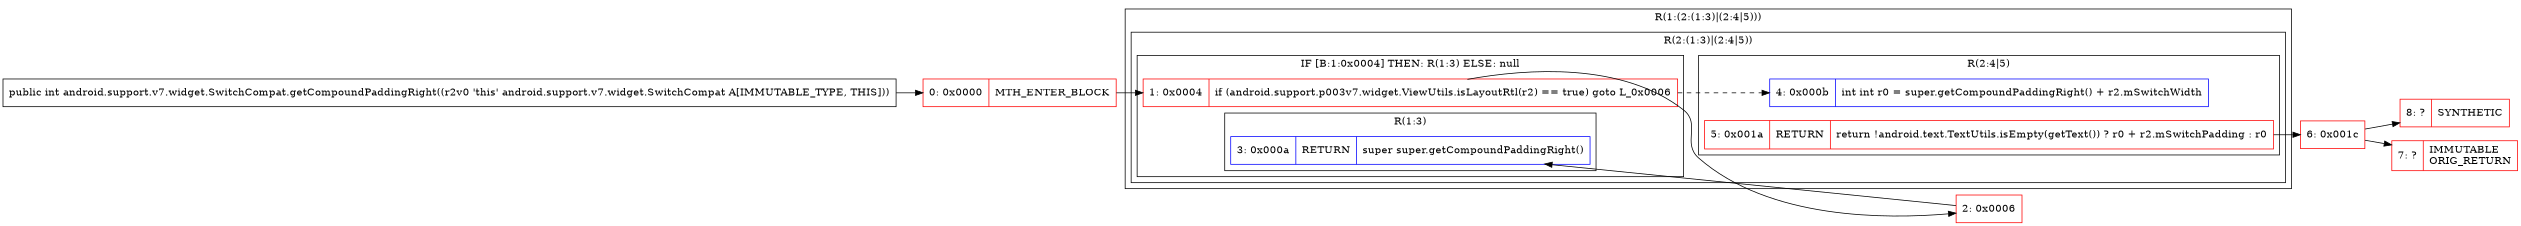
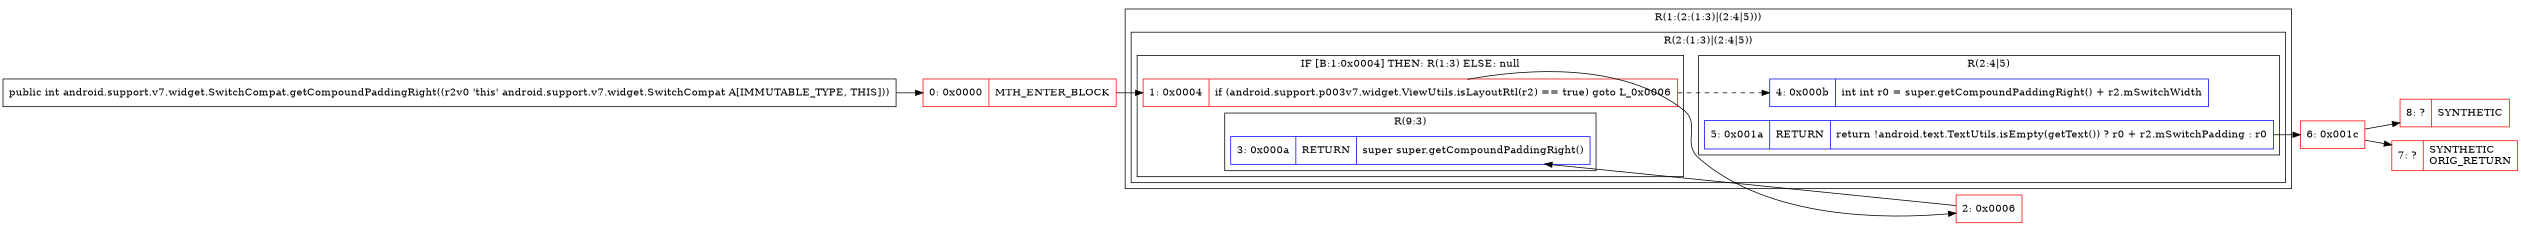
cluster "R(1:3)": label "R(1:3)" -> "R(9:3)"
node "5: 0x001a": color red -> blue
node "7: ?": text "IMMUTABLE" -> "SYNTHETIC"
